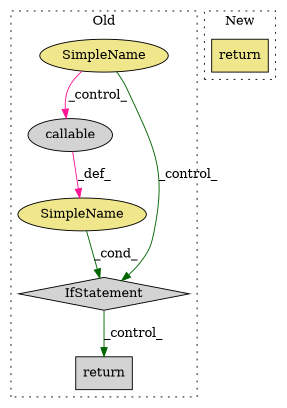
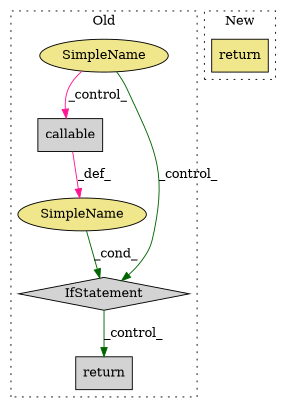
node "callable": shape ellipse -> box
